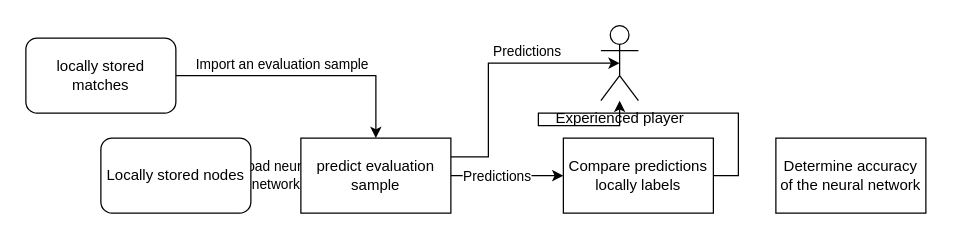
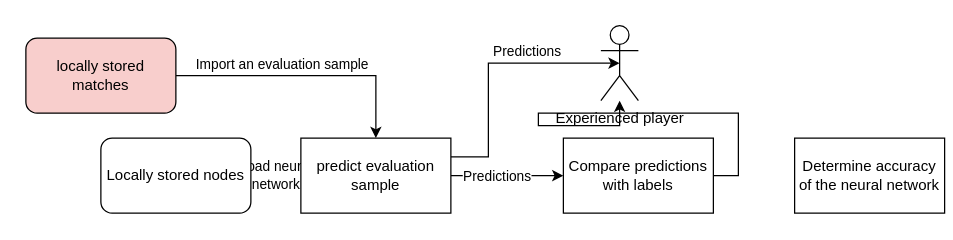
node "locally stored matches": fillcolor #ffffff -> #f8cecc
node "Compare predictions locally labels": label "Compare predictions locally labels" -> "Compare predictions with labels"
node "Determine accuracy of the neural network": moved (851, 176) -> (869, 176)
